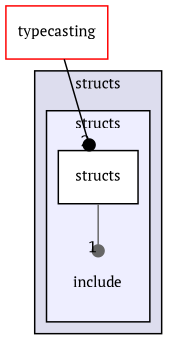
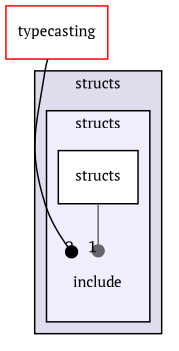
edge "typecasting" -> "structs": now "typecasting" -> "include"
